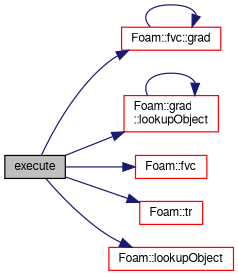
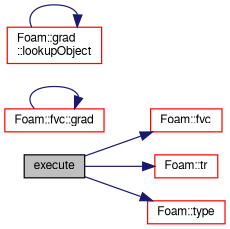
edge "execute" -> "Foam::fvc::grad": removed
edge "execute" -> "Foam::grad ::lookupObject": removed
node "Foam::lookupObject": label "Foam::lookupObject" -> "Foam::type"
